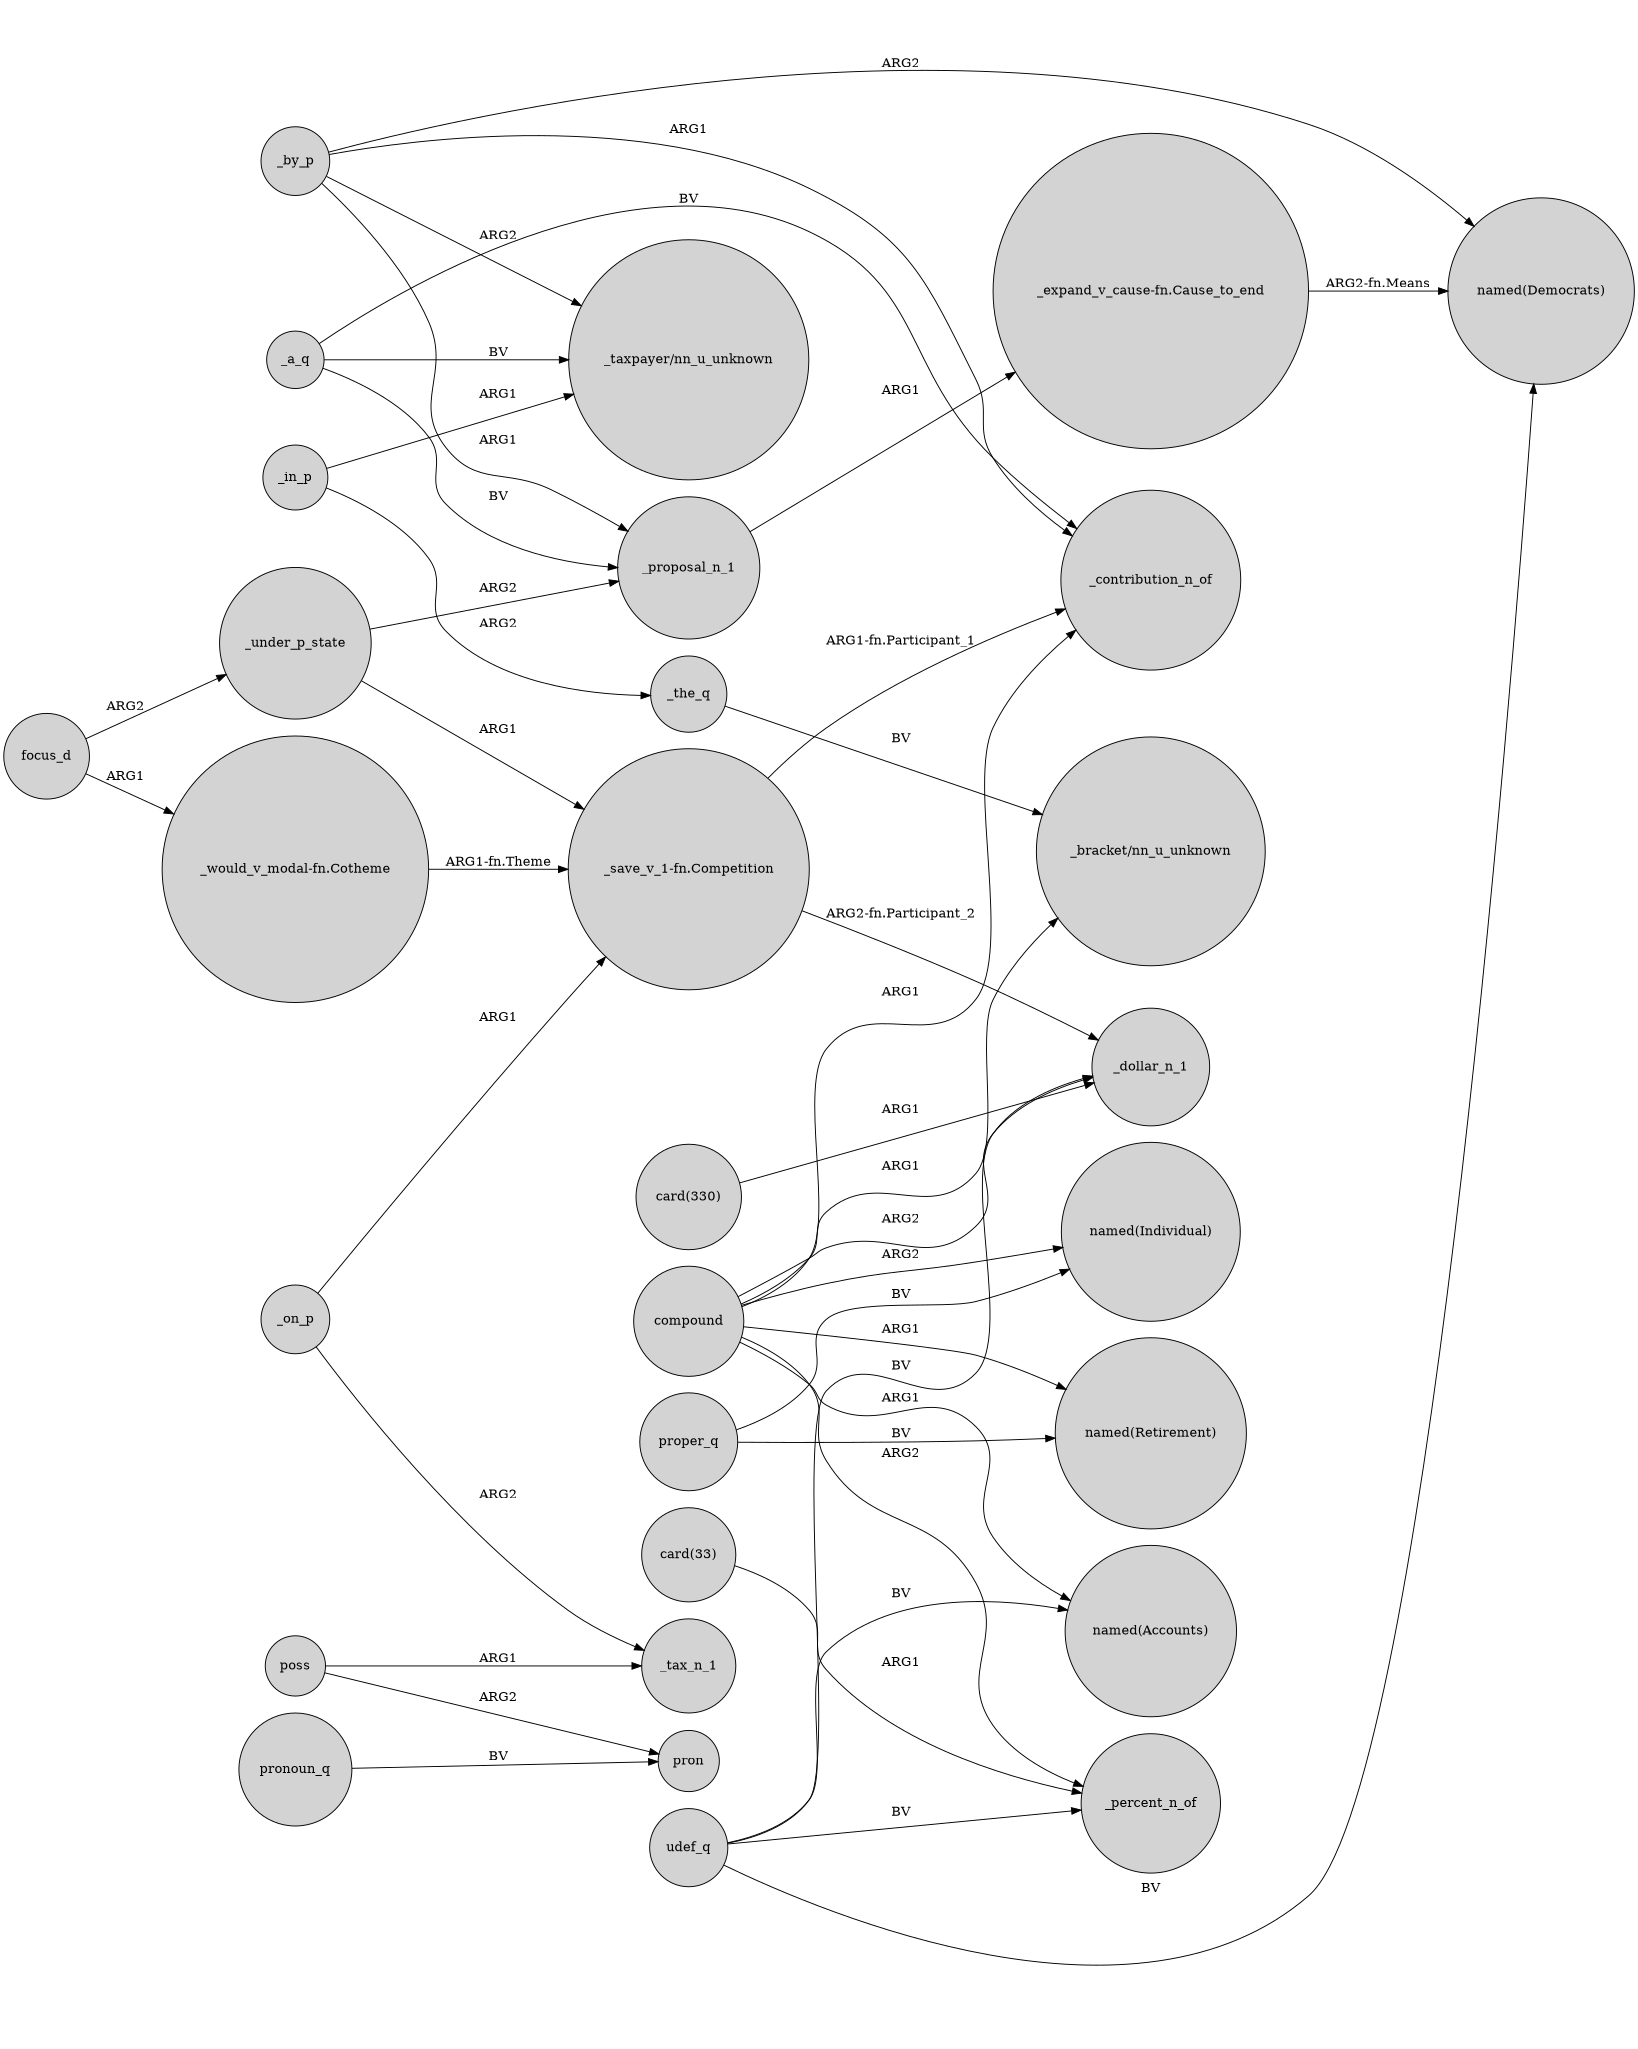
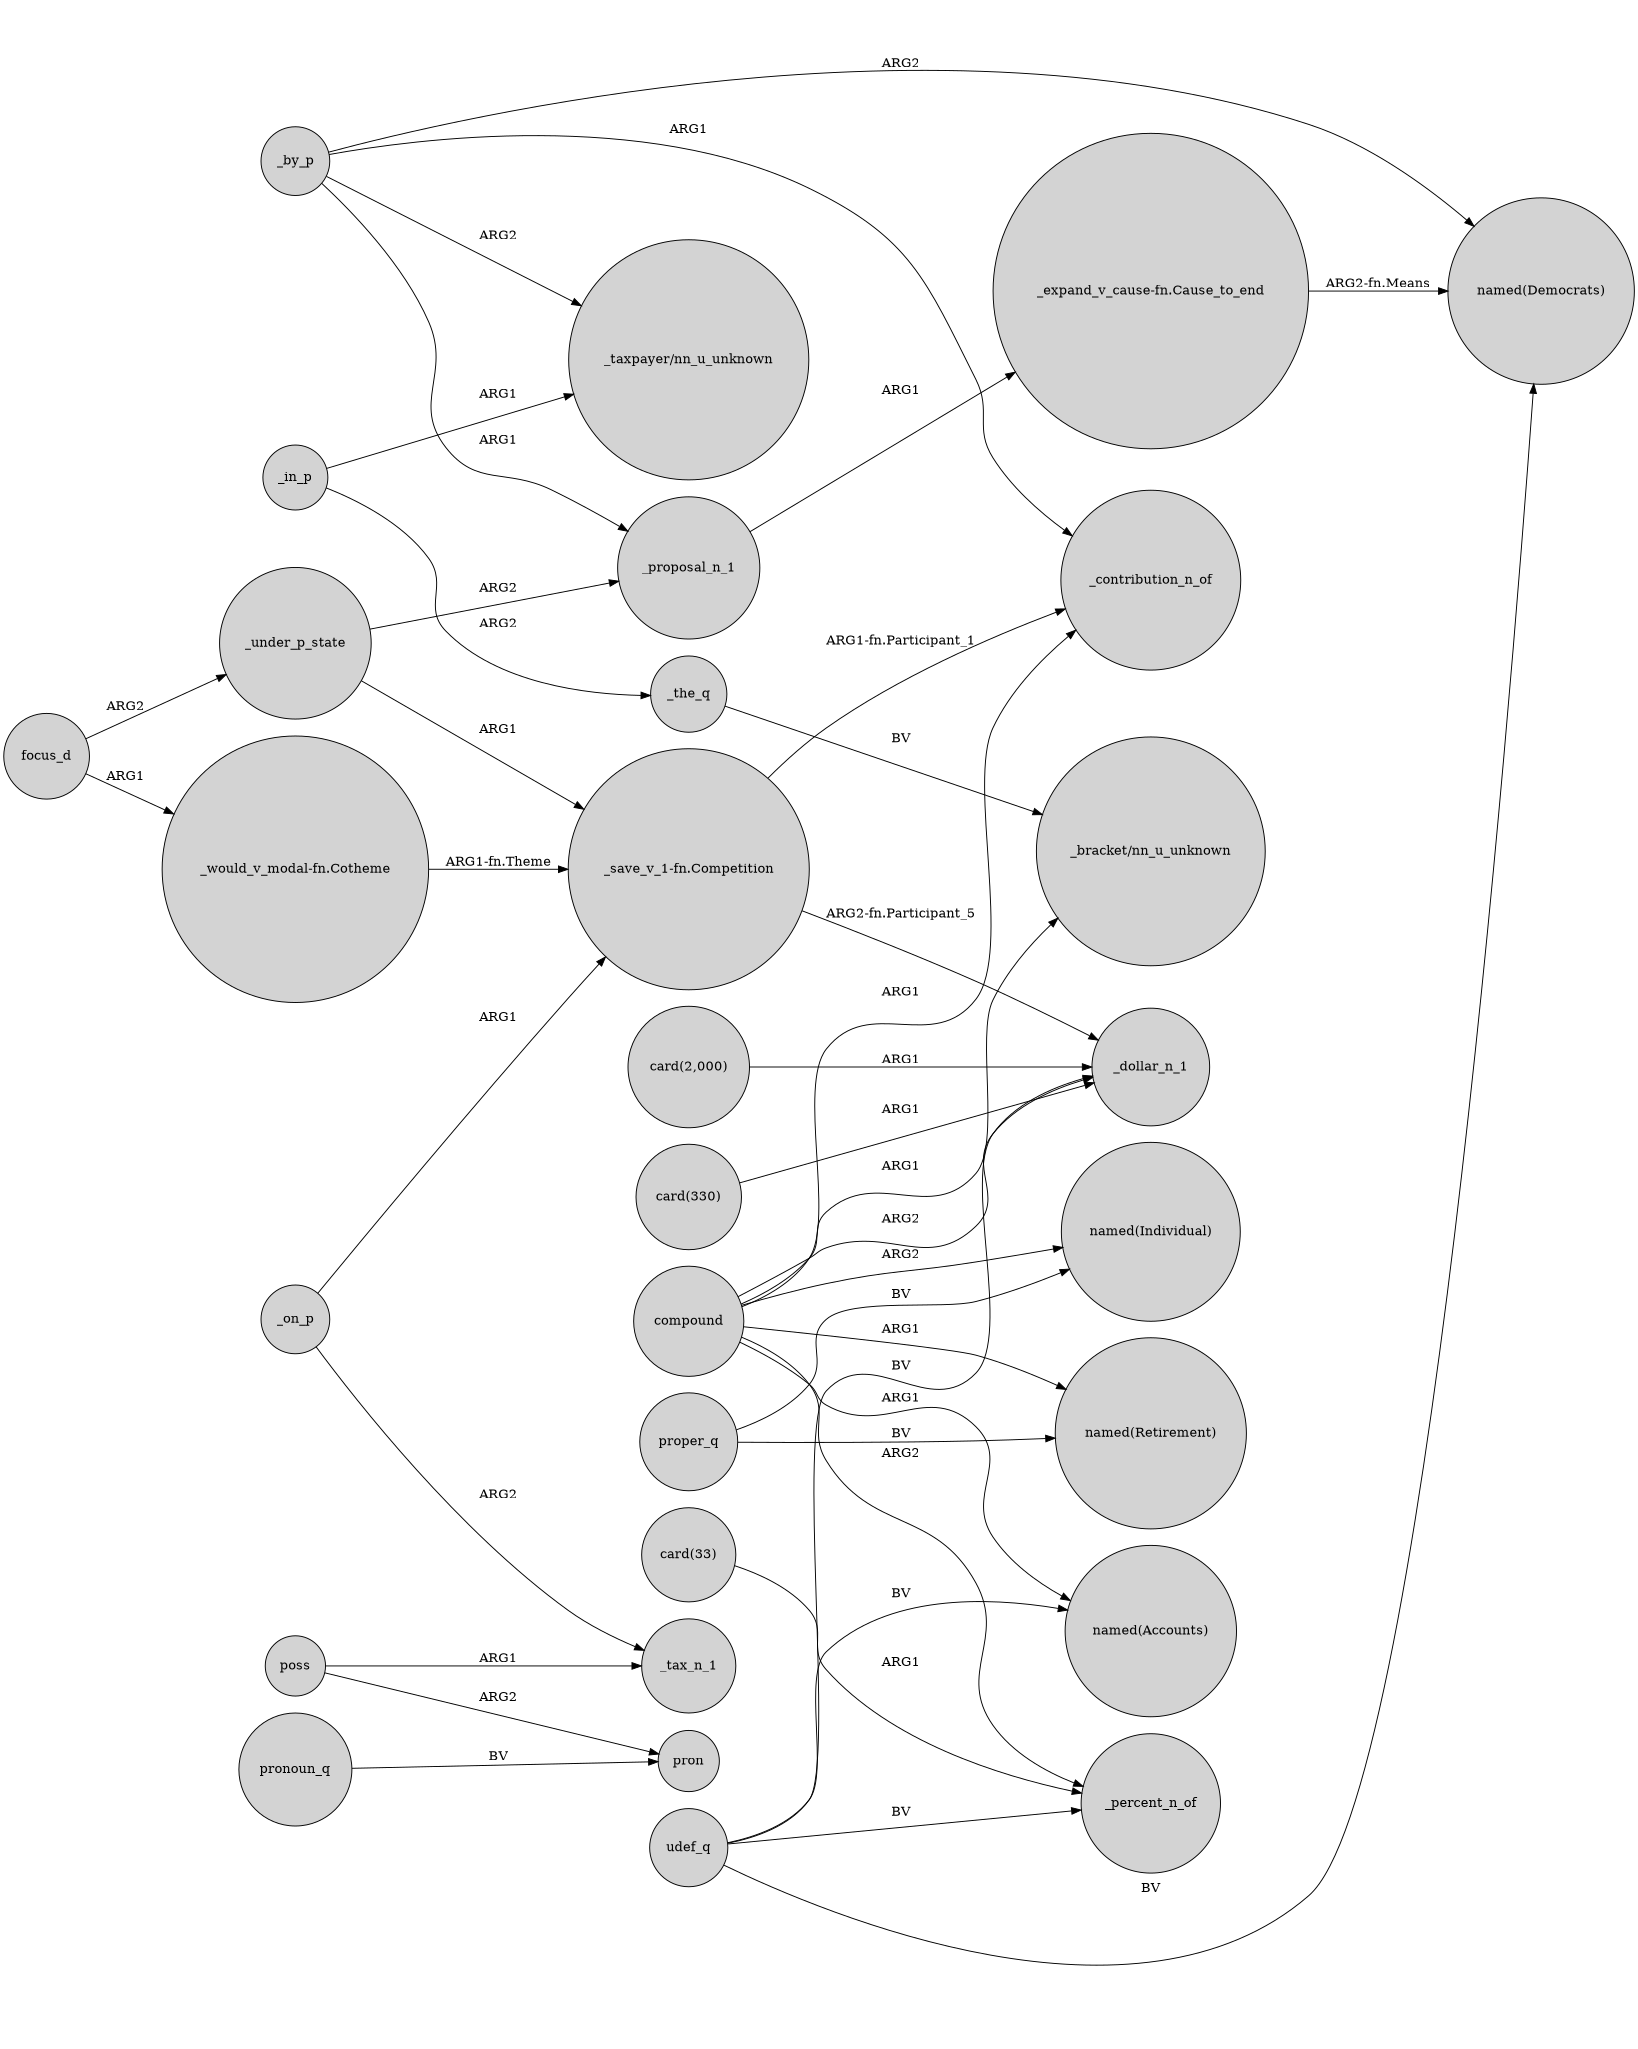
node "_a_q": removed
edge "_save_v_1-fn.Competition" -> "_dollar_n_1": label "ARG2-fn.Participant_2" -> "ARG2-fn.Participant_5"
node "card(2,000)": added
